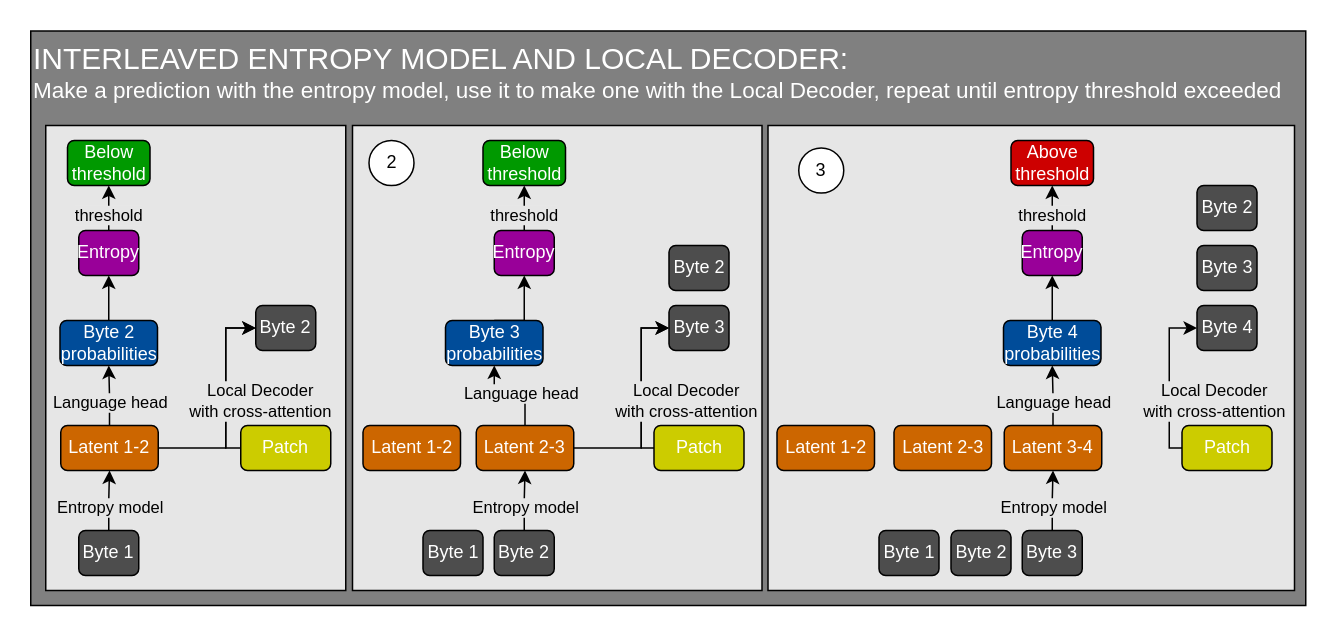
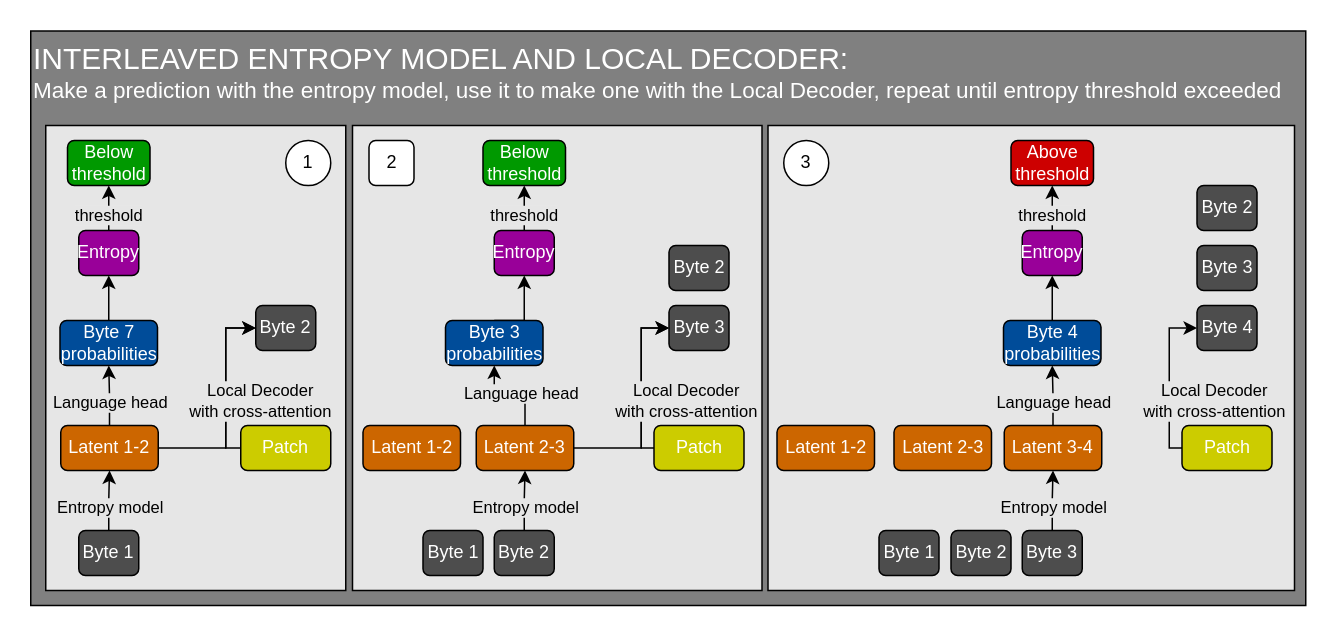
node "1": added
node "2": shape ellipse -> rounded rectangle
node "3": moved (821, 170) -> (806, 163)
node "Byte 2 probabilities": label "Byte 2 probabilities" -> "Byte 7 probabilities"
